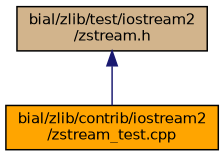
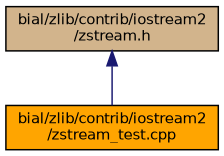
node "bial/zlib/test/iostream2 /zstream.h": label "bial/zlib/test/iostream2 /zstream.h" -> "bial/zlib/contrib/iostream2 /zstream.h"
